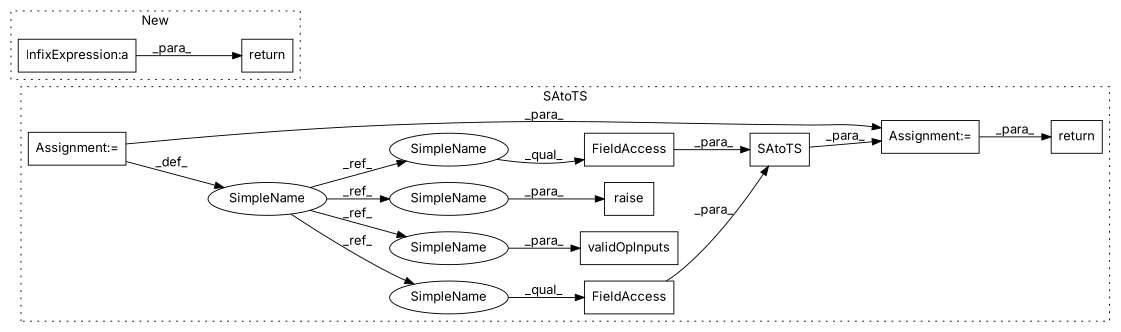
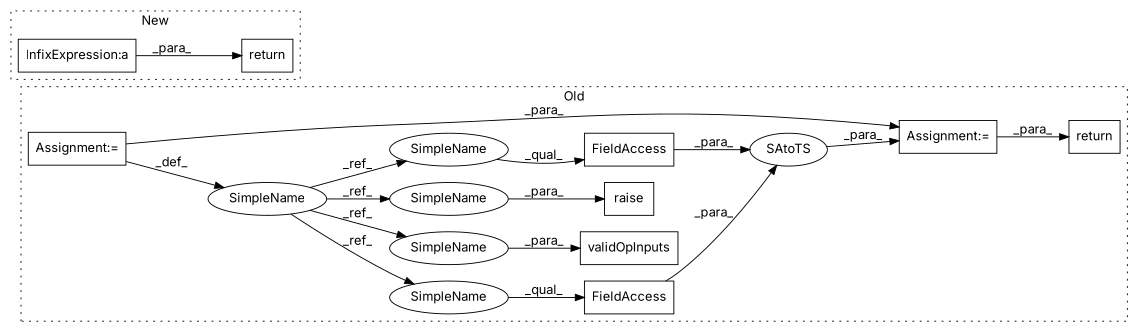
cluster "SAtoTS": label "SAtoTS" -> "Old"
node "SAtoTS": shape box -> ellipse
